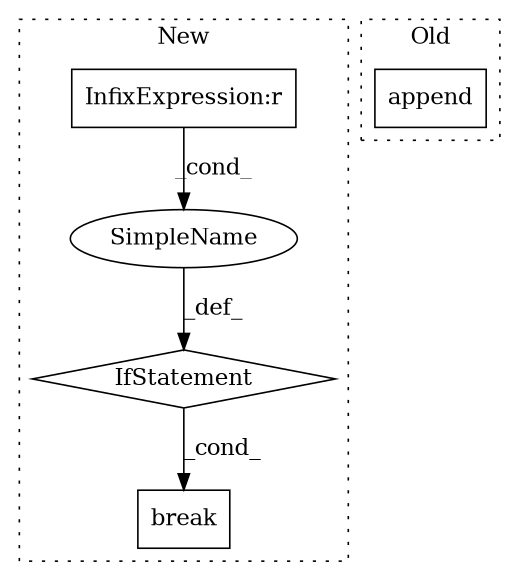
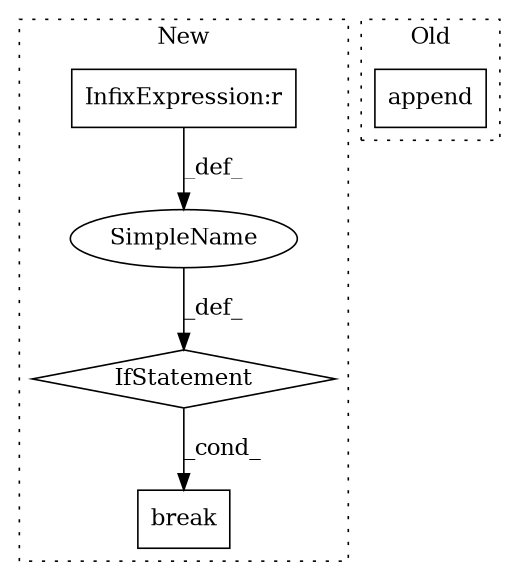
edge "InfixExpression:r" -> "SimpleName": label "_cond_" -> "_def_"
